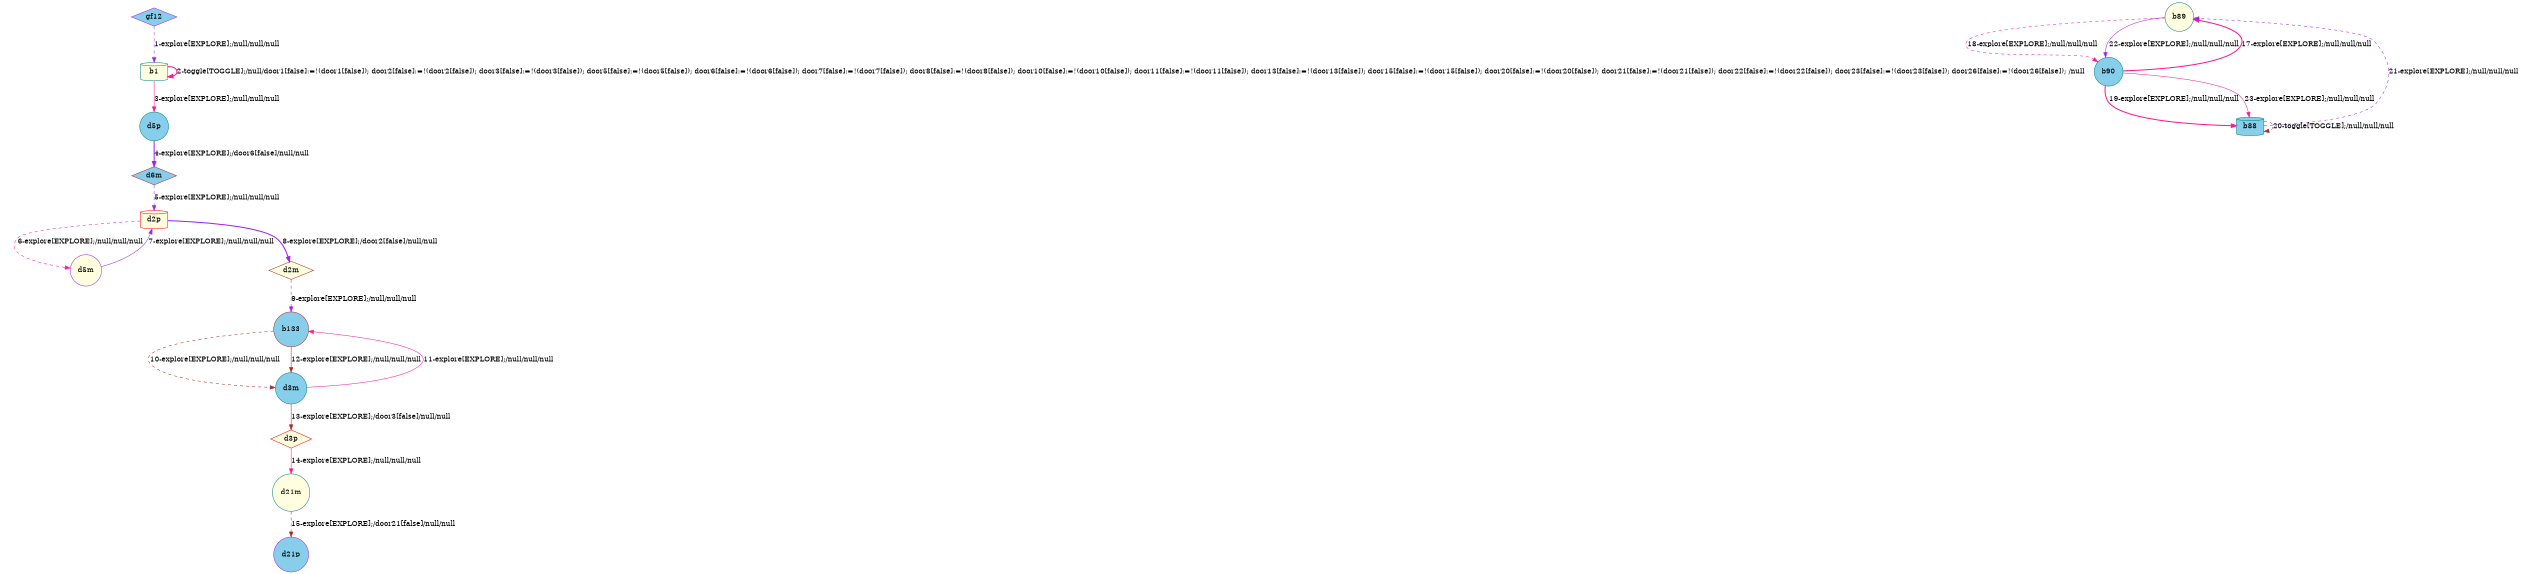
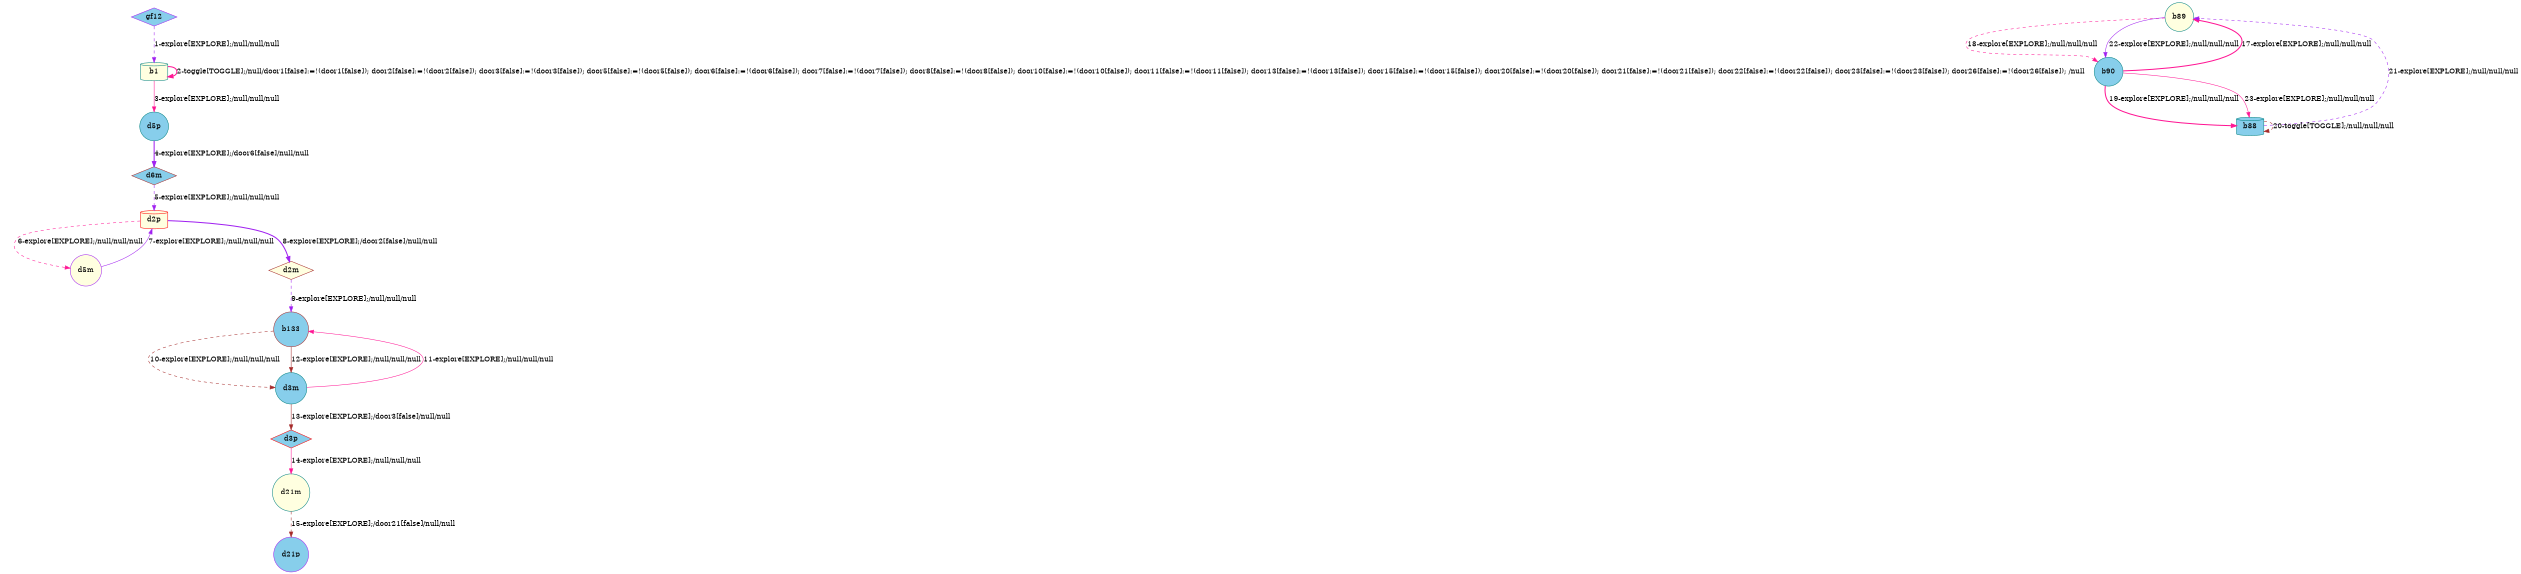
node "d3p": fillcolor lightyellow -> skyblue
